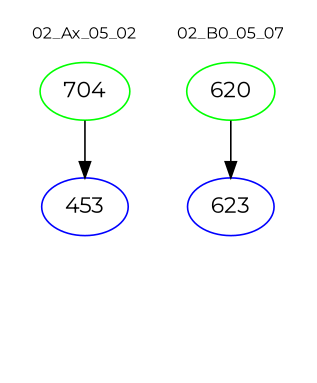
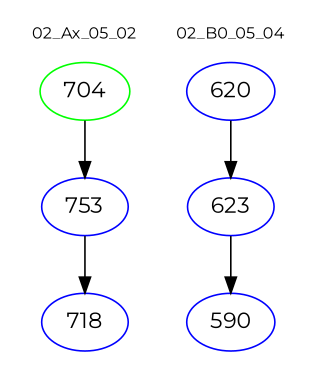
cluster "02_B0_05_07": label "02_B0_05_07" -> "02_B0_05_04"
node "620": color green -> blue
node "453": label "453" -> "753"
node "718": added
node "590": added
